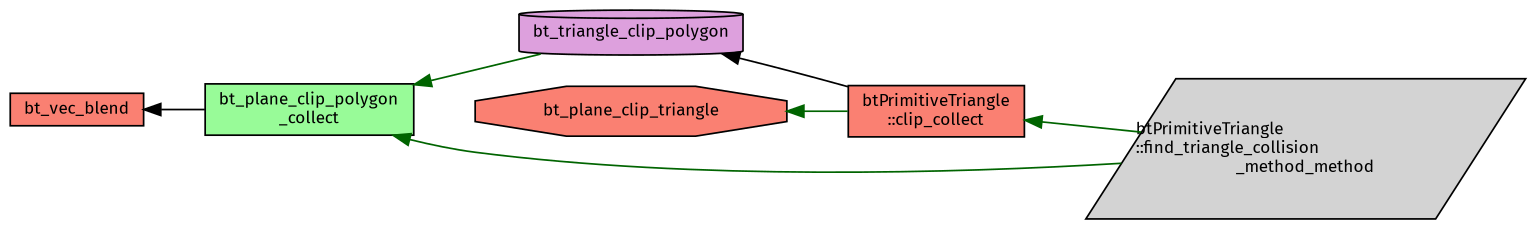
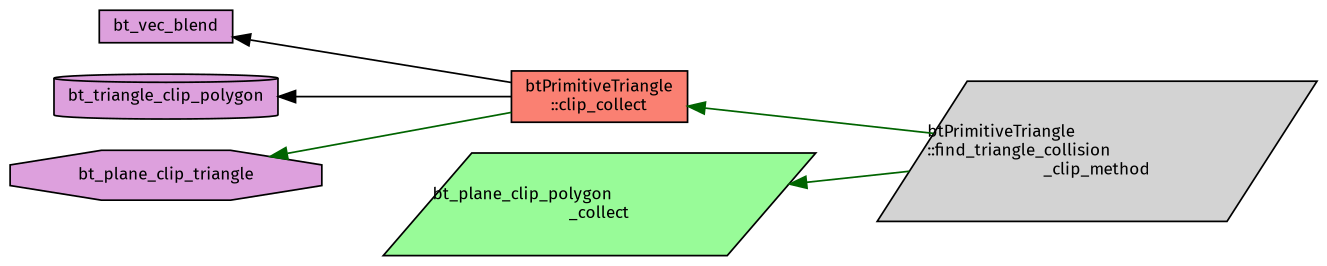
edge "bt_triangle_clip_polygon" -> "bt_plane_clip_polygon _collect": removed
node "bt_vec_blend": fillcolor salmon -> plum
edge "bt_plane_clip_polygon _collect" -> "bt_vec_blend": now "btPrimitiveTriangle ::clip_collect" -> "bt_vec_blend"
node "bt_plane_clip_polygon _collect": shape box -> parallelogram
node "bt_plane_clip_triangle": fillcolor salmon -> plum
node "btPrimitiveTriangle ::find_triangle_collision _method_method": label "btPrimitiveTriangle ::find_triangle_collision _method_method" -> "btPrimitiveTriangle ::find_triangle_collision _clip_method"
